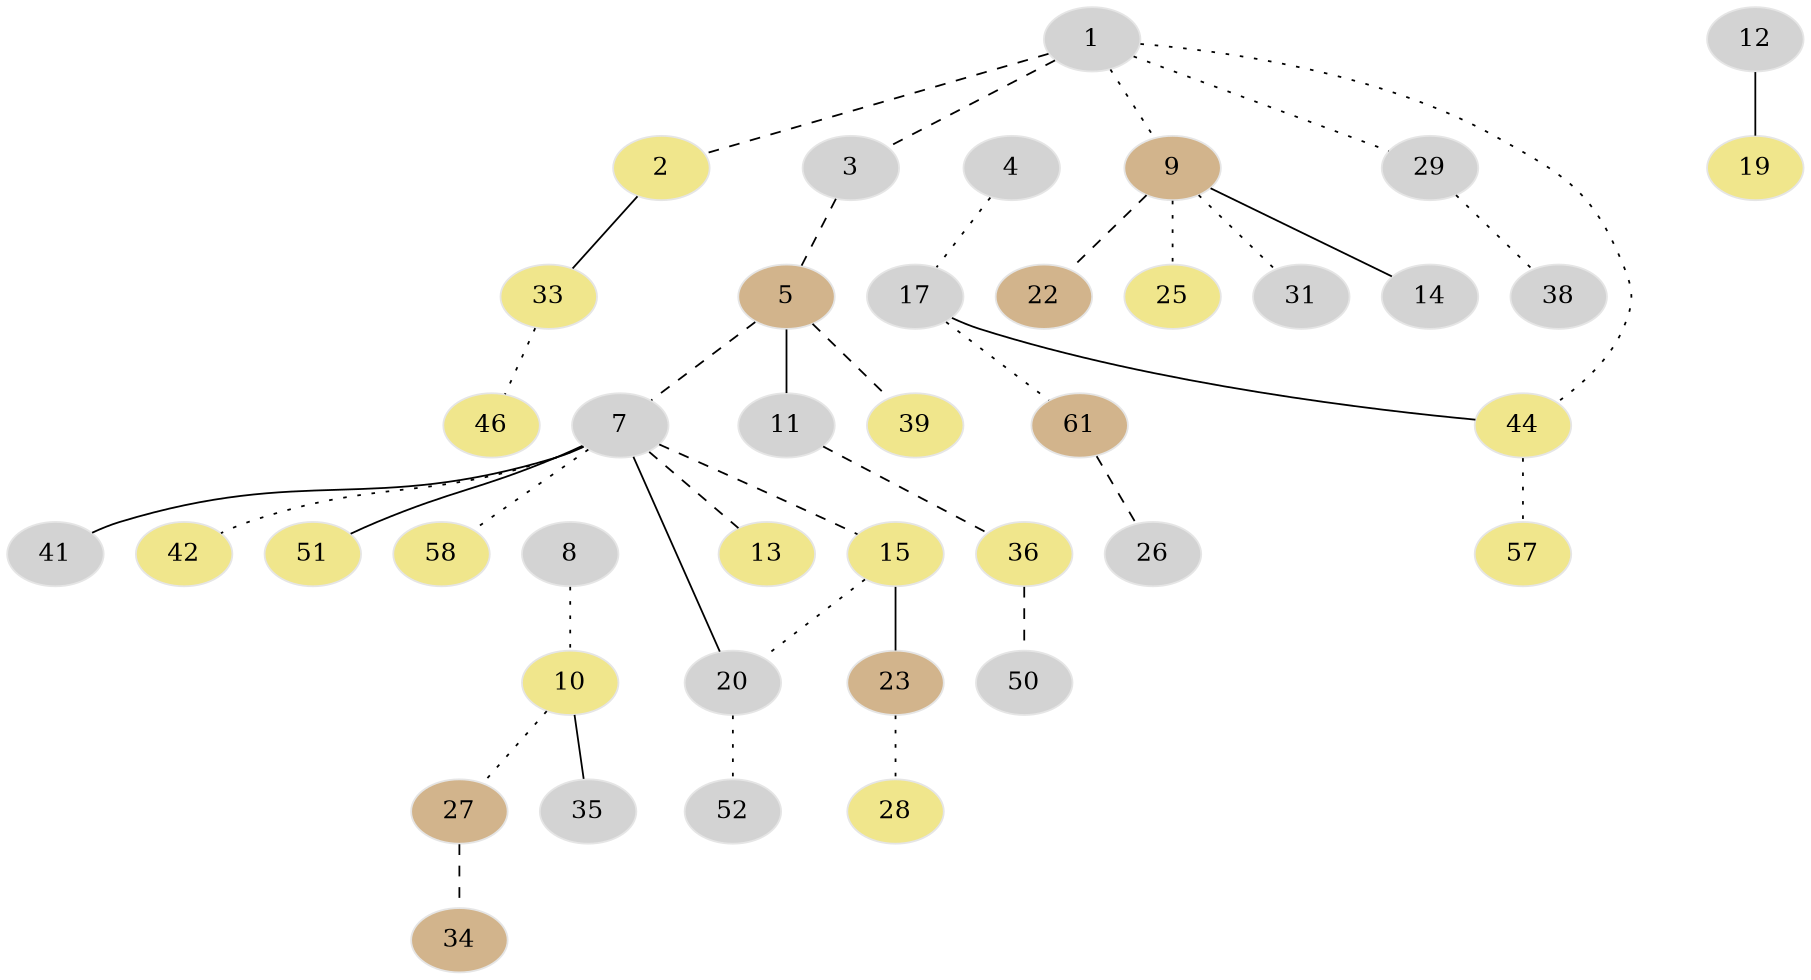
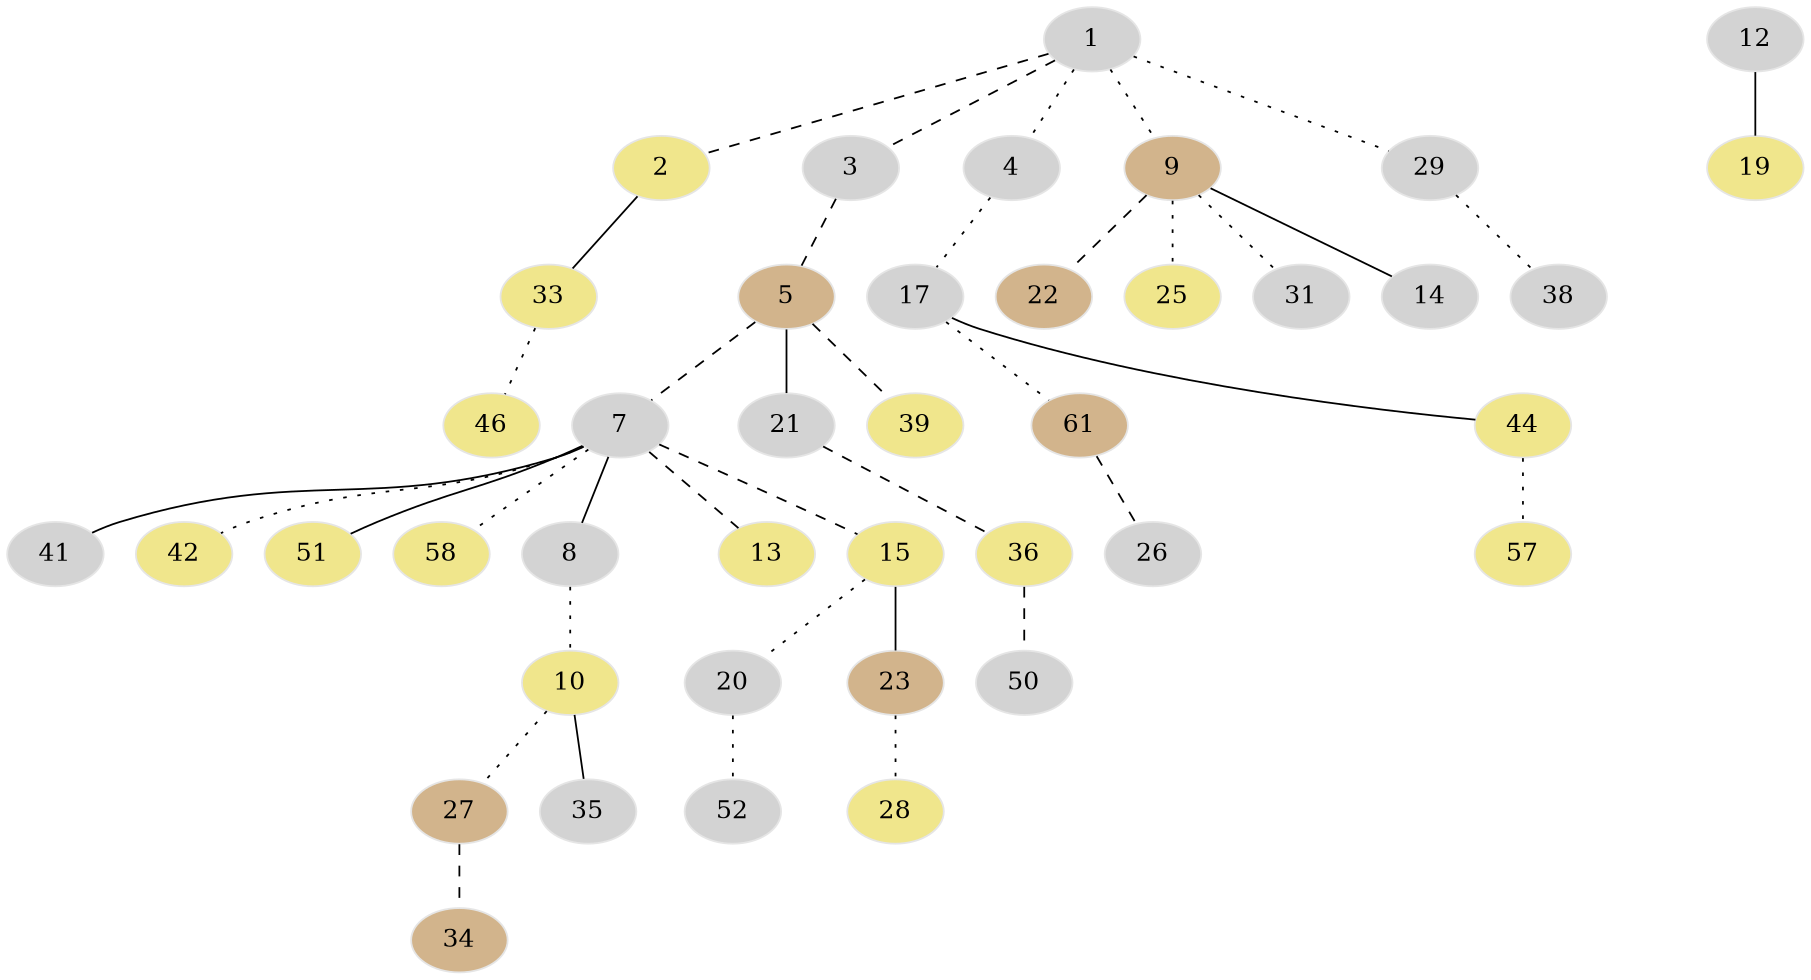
edge "1" -- "44": now "1" -- "4"
node "11": label "11" -> "21"
edge "7" -- "20": now "7" -- "8"
